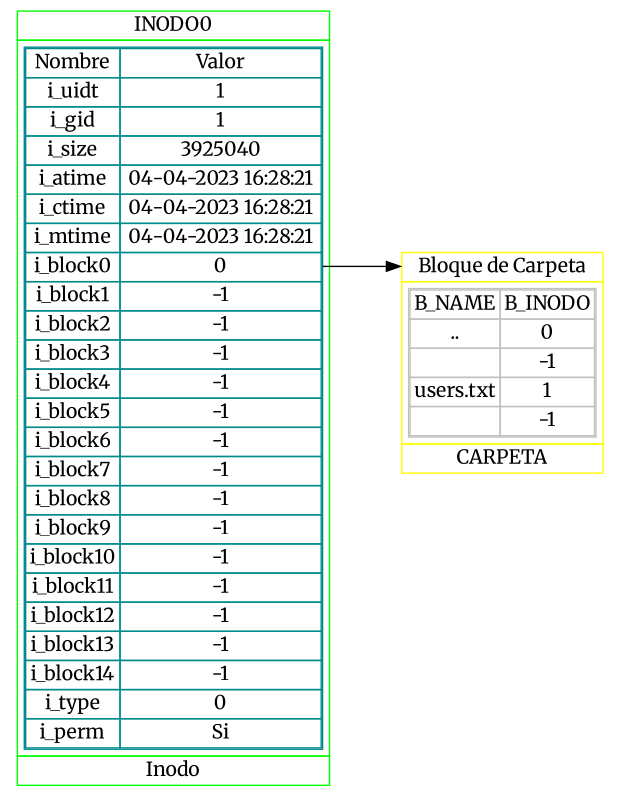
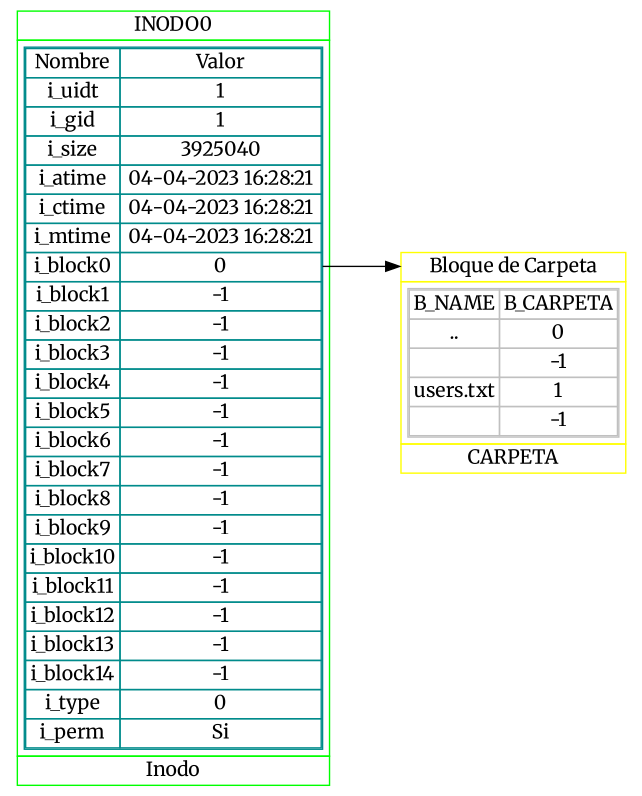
node "Bloque de Carpeta": text "B_INODO" -> "B_CARPETA"
